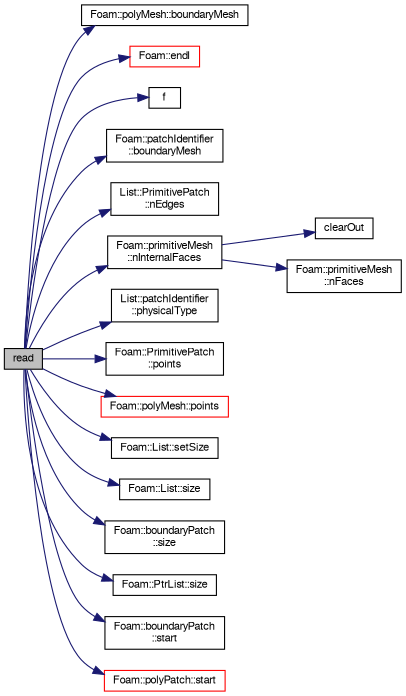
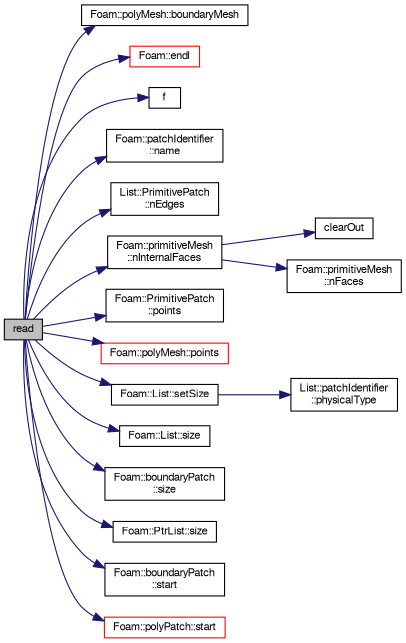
node "Foam::patchIdentifier ::boundaryMesh": label "Foam::patchIdentifier ::boundaryMesh" -> "Foam::patchIdentifier ::name"
edge "read" -> "List::patchIdentifier ::physicalType": now "Foam::List::setSize" -> "List::patchIdentifier ::physicalType"
